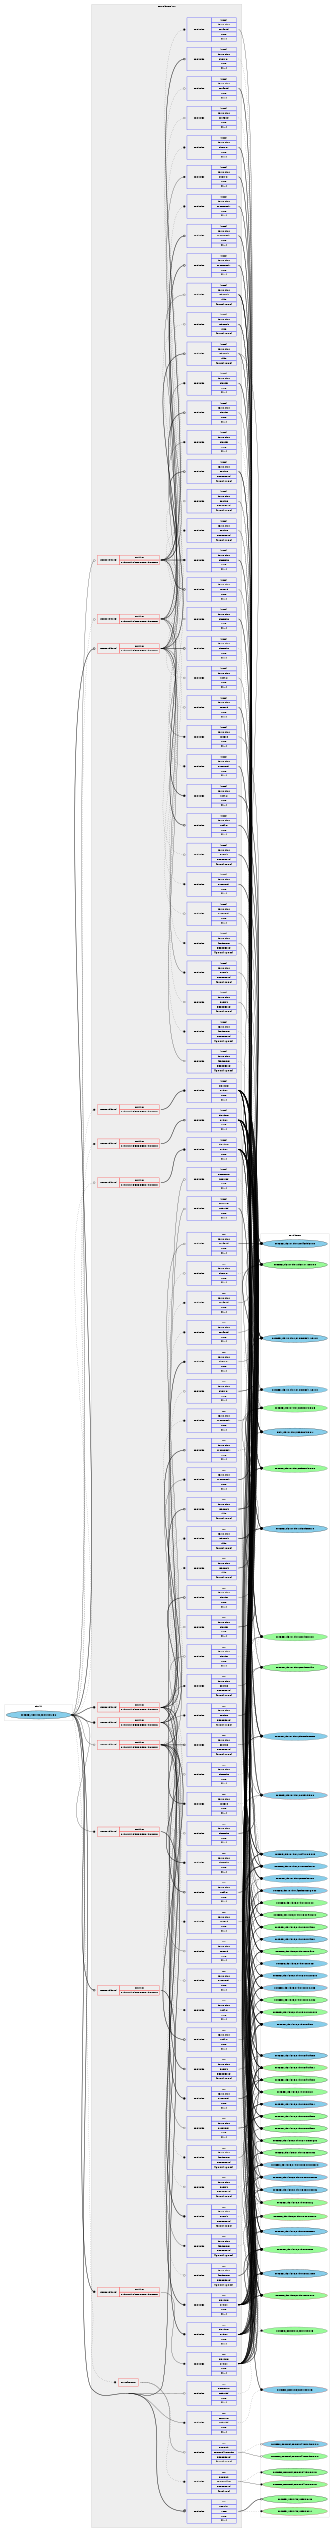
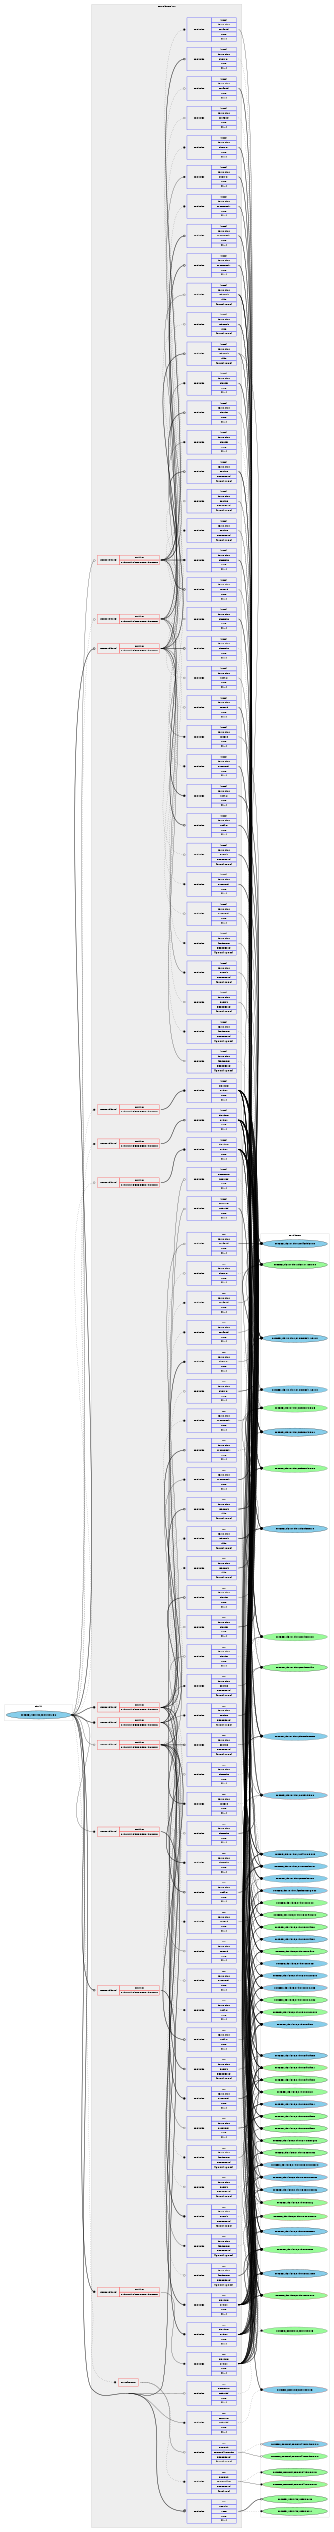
node "arch://dev-python/sabctools-8.2.4": label "arch://dev-python/sabctools-8.2.4" -> "portage://dev-python/sabctools-8.2.4"
node "portage://net-misc/wget-1.21.4": color brown -> black
